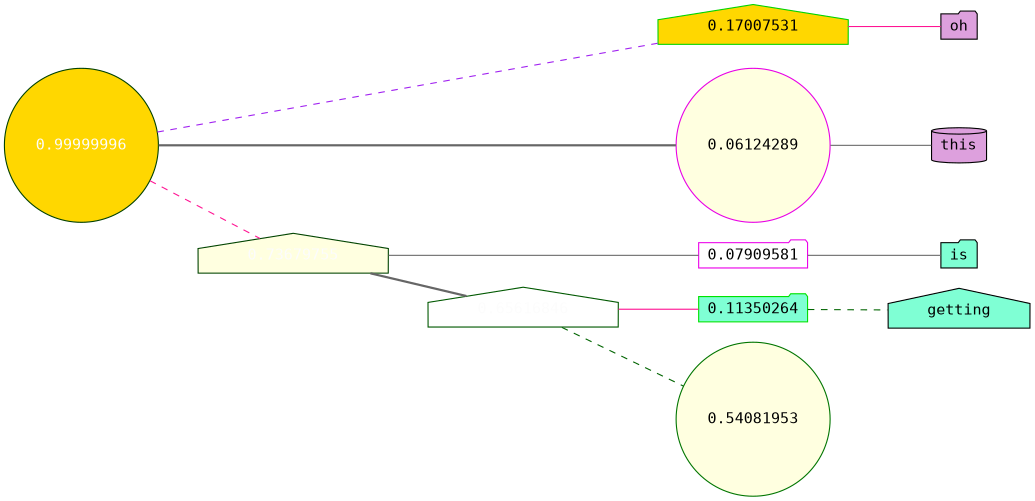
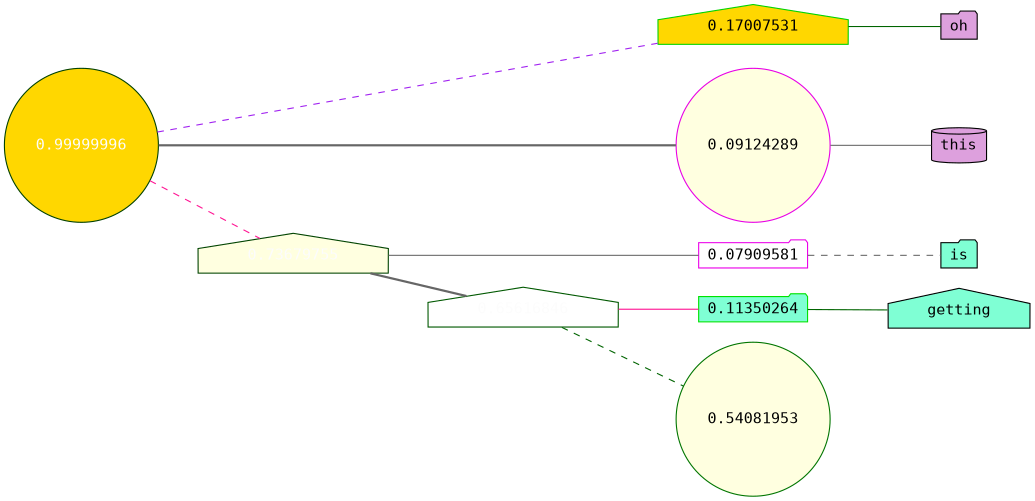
edge "0.17007531" -- "oh": color deeppink -> darkgreen
node "0.06124289": label "0.06124289" -> "0.09124289"
edge "0.07909581" -- "is": style solid -> dashed
edge "0.11350264" -- "getting": style dashed -> solid
